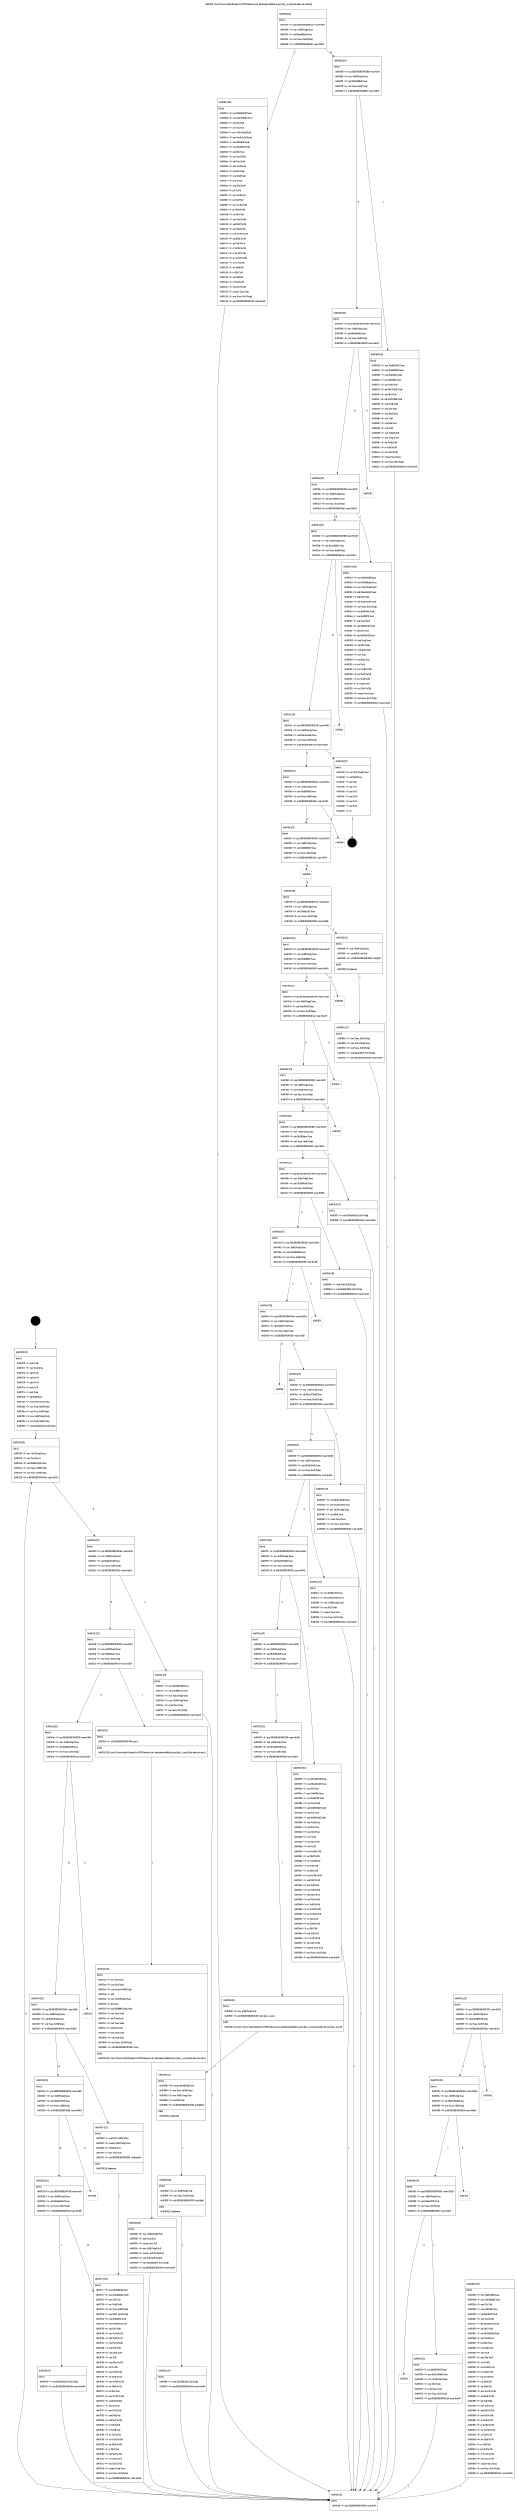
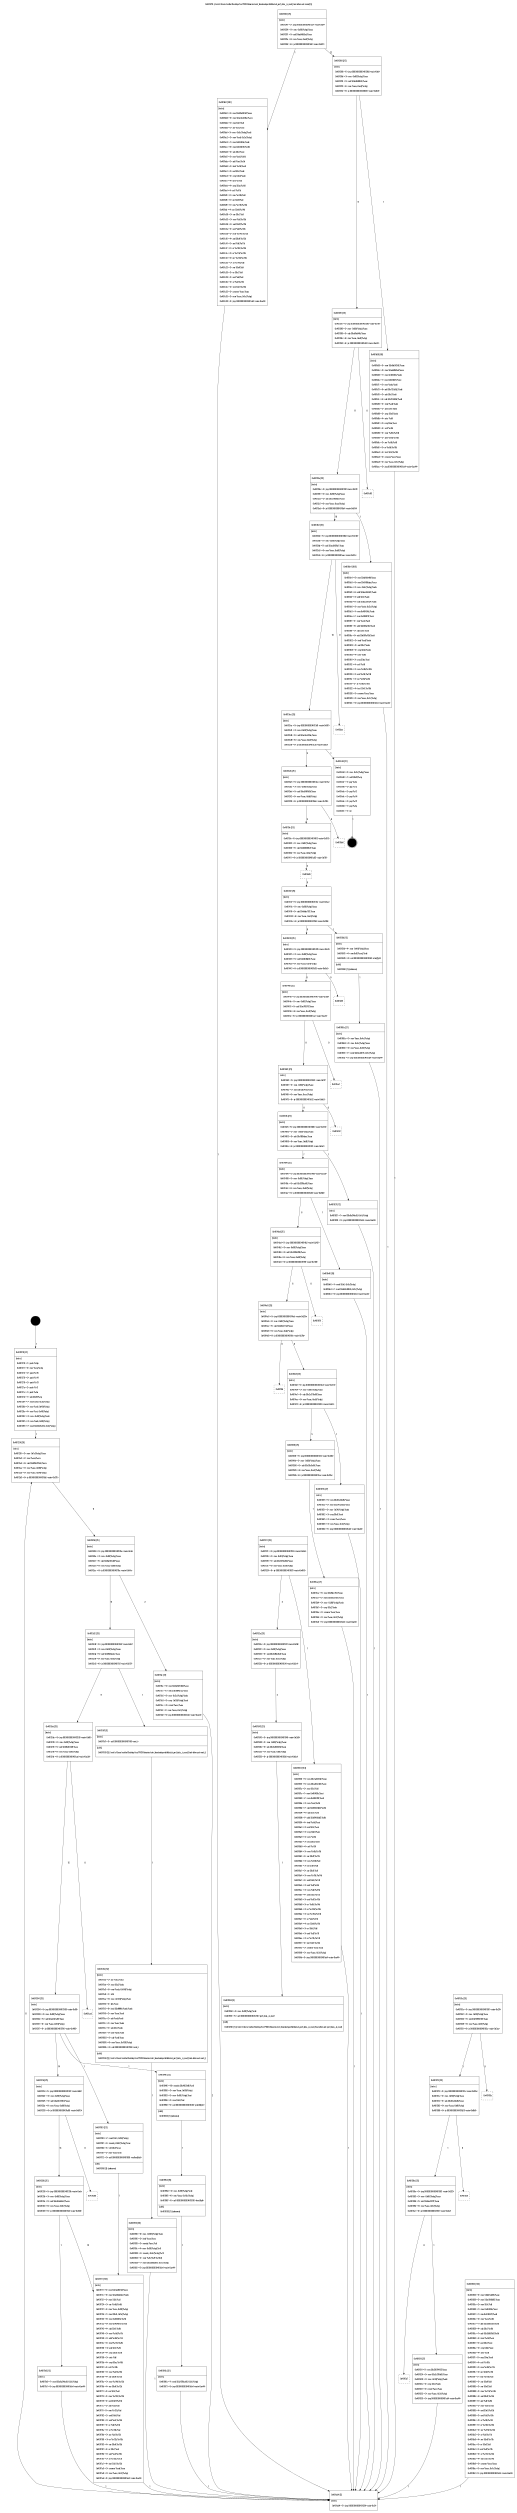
edge "0x4014f8 [25]" -> "0x401511 [25]": removed, label "4"
edge "0x40193d [9]" -> "0x401946 [23]": now "0x401304 [25]" -> "0x401946 [23]"
